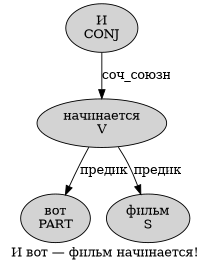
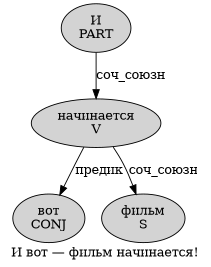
node "И CONJ": label "И CONJ" -> "И PART"
edge "начинается V" -> "фильм S": label "предик" -> "соч_союзн"
node "вот PART": label "вот PART" -> "вот CONJ"
